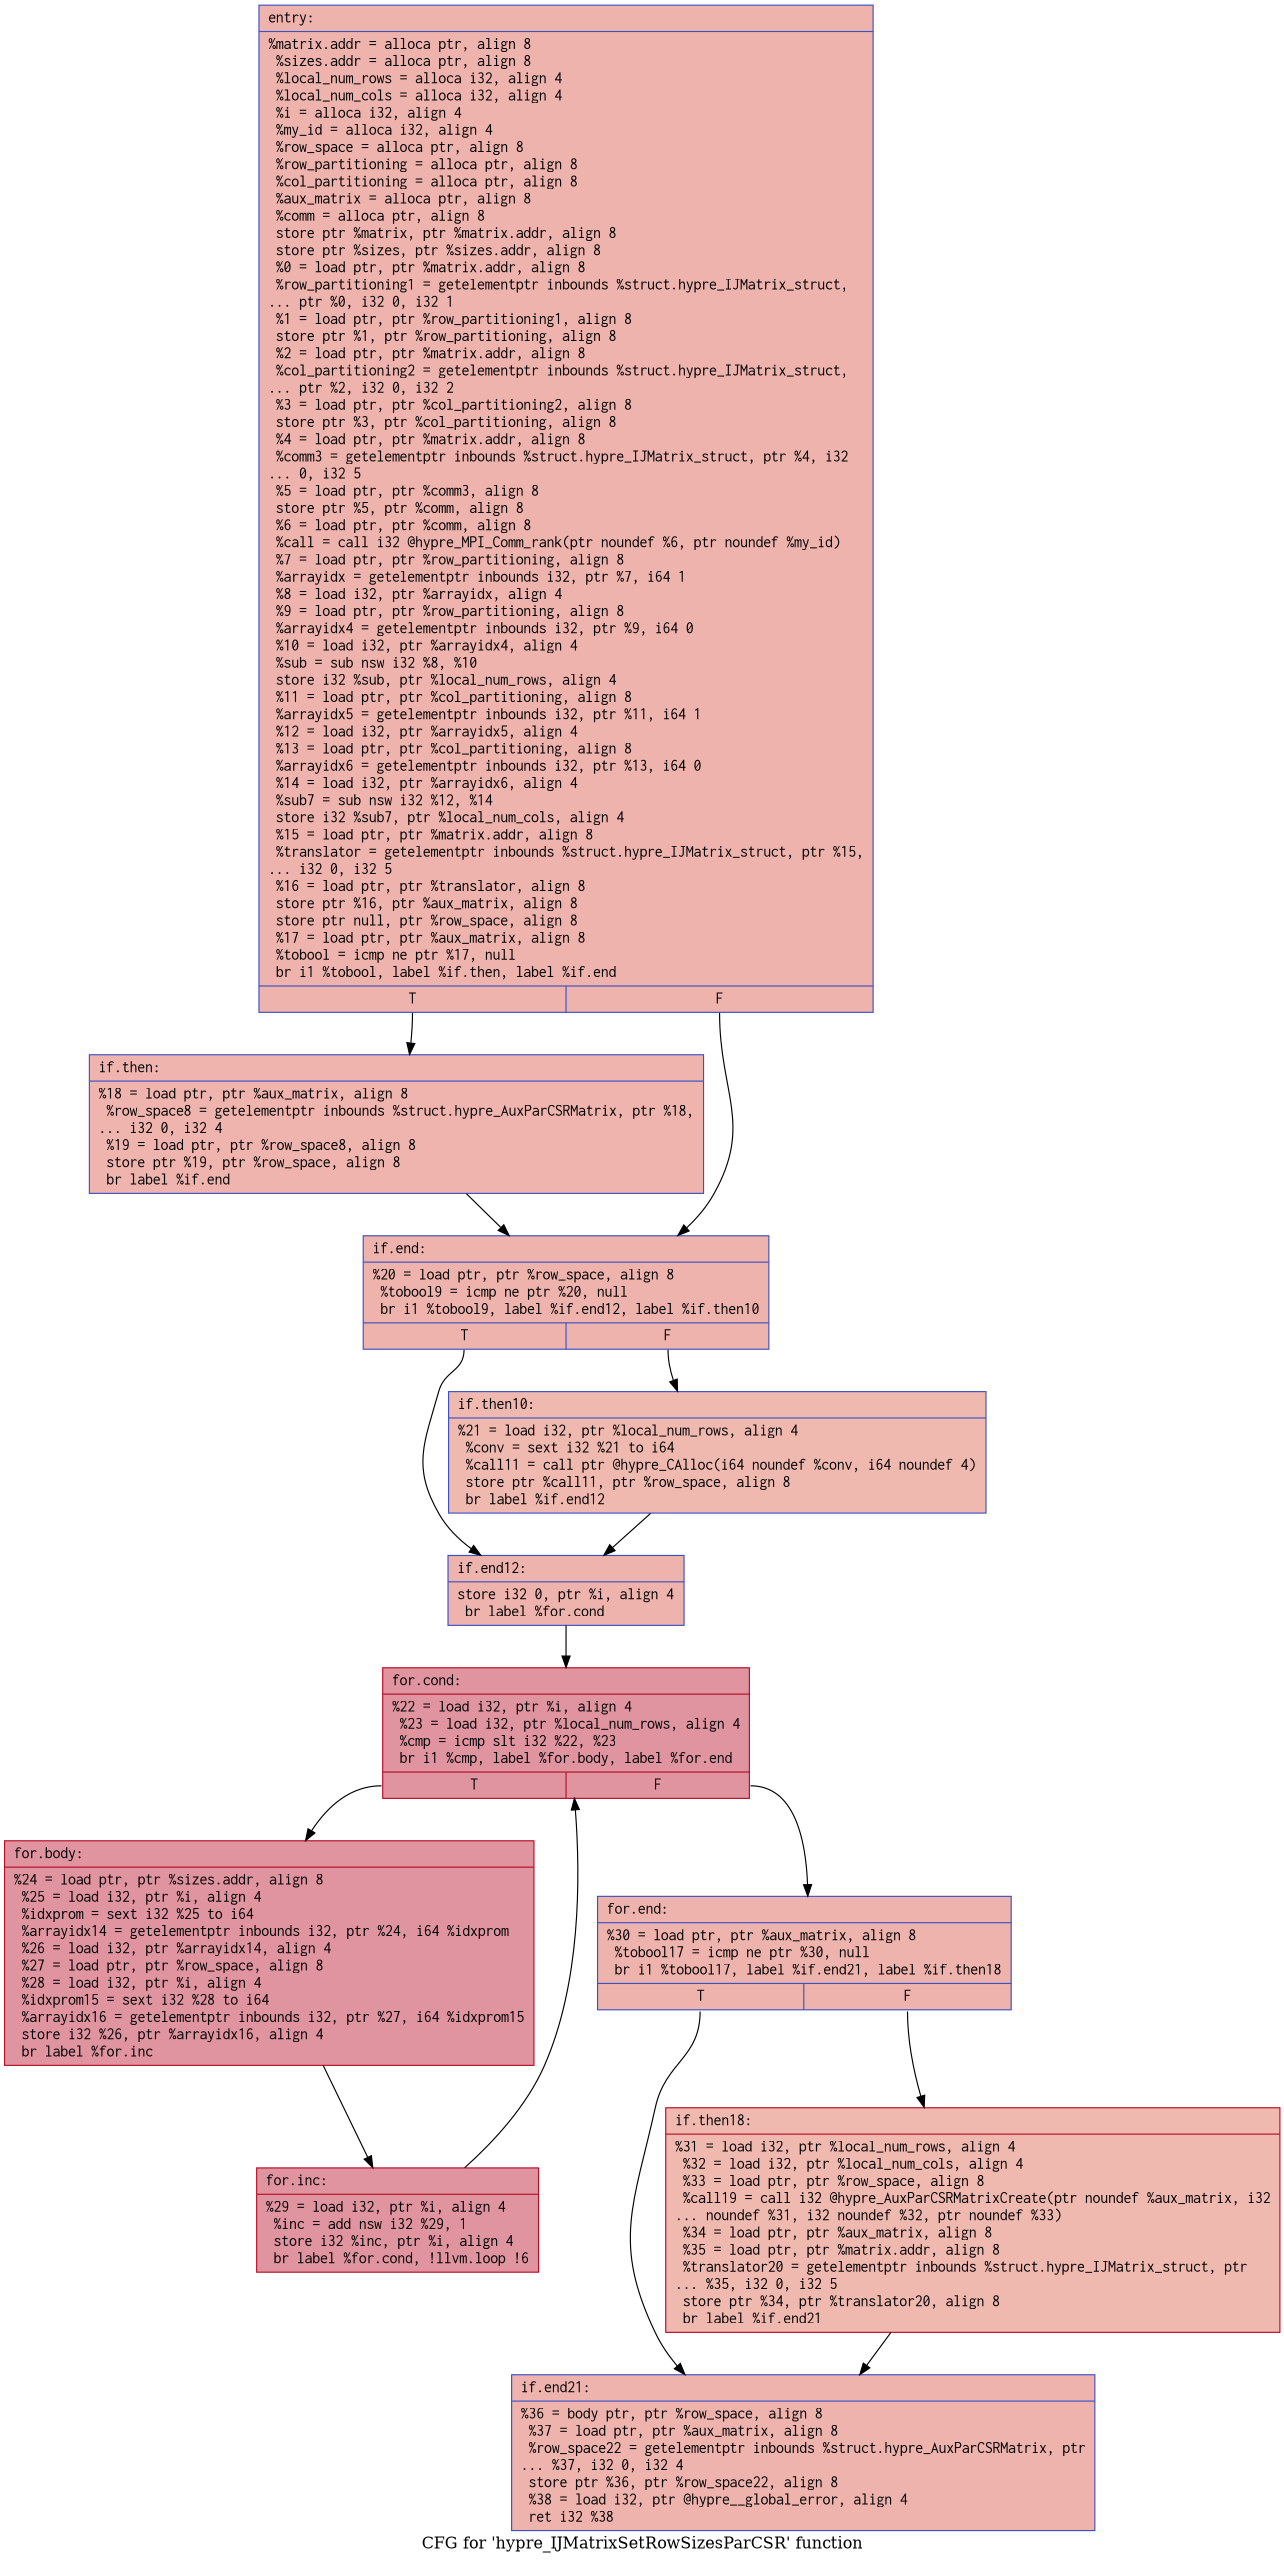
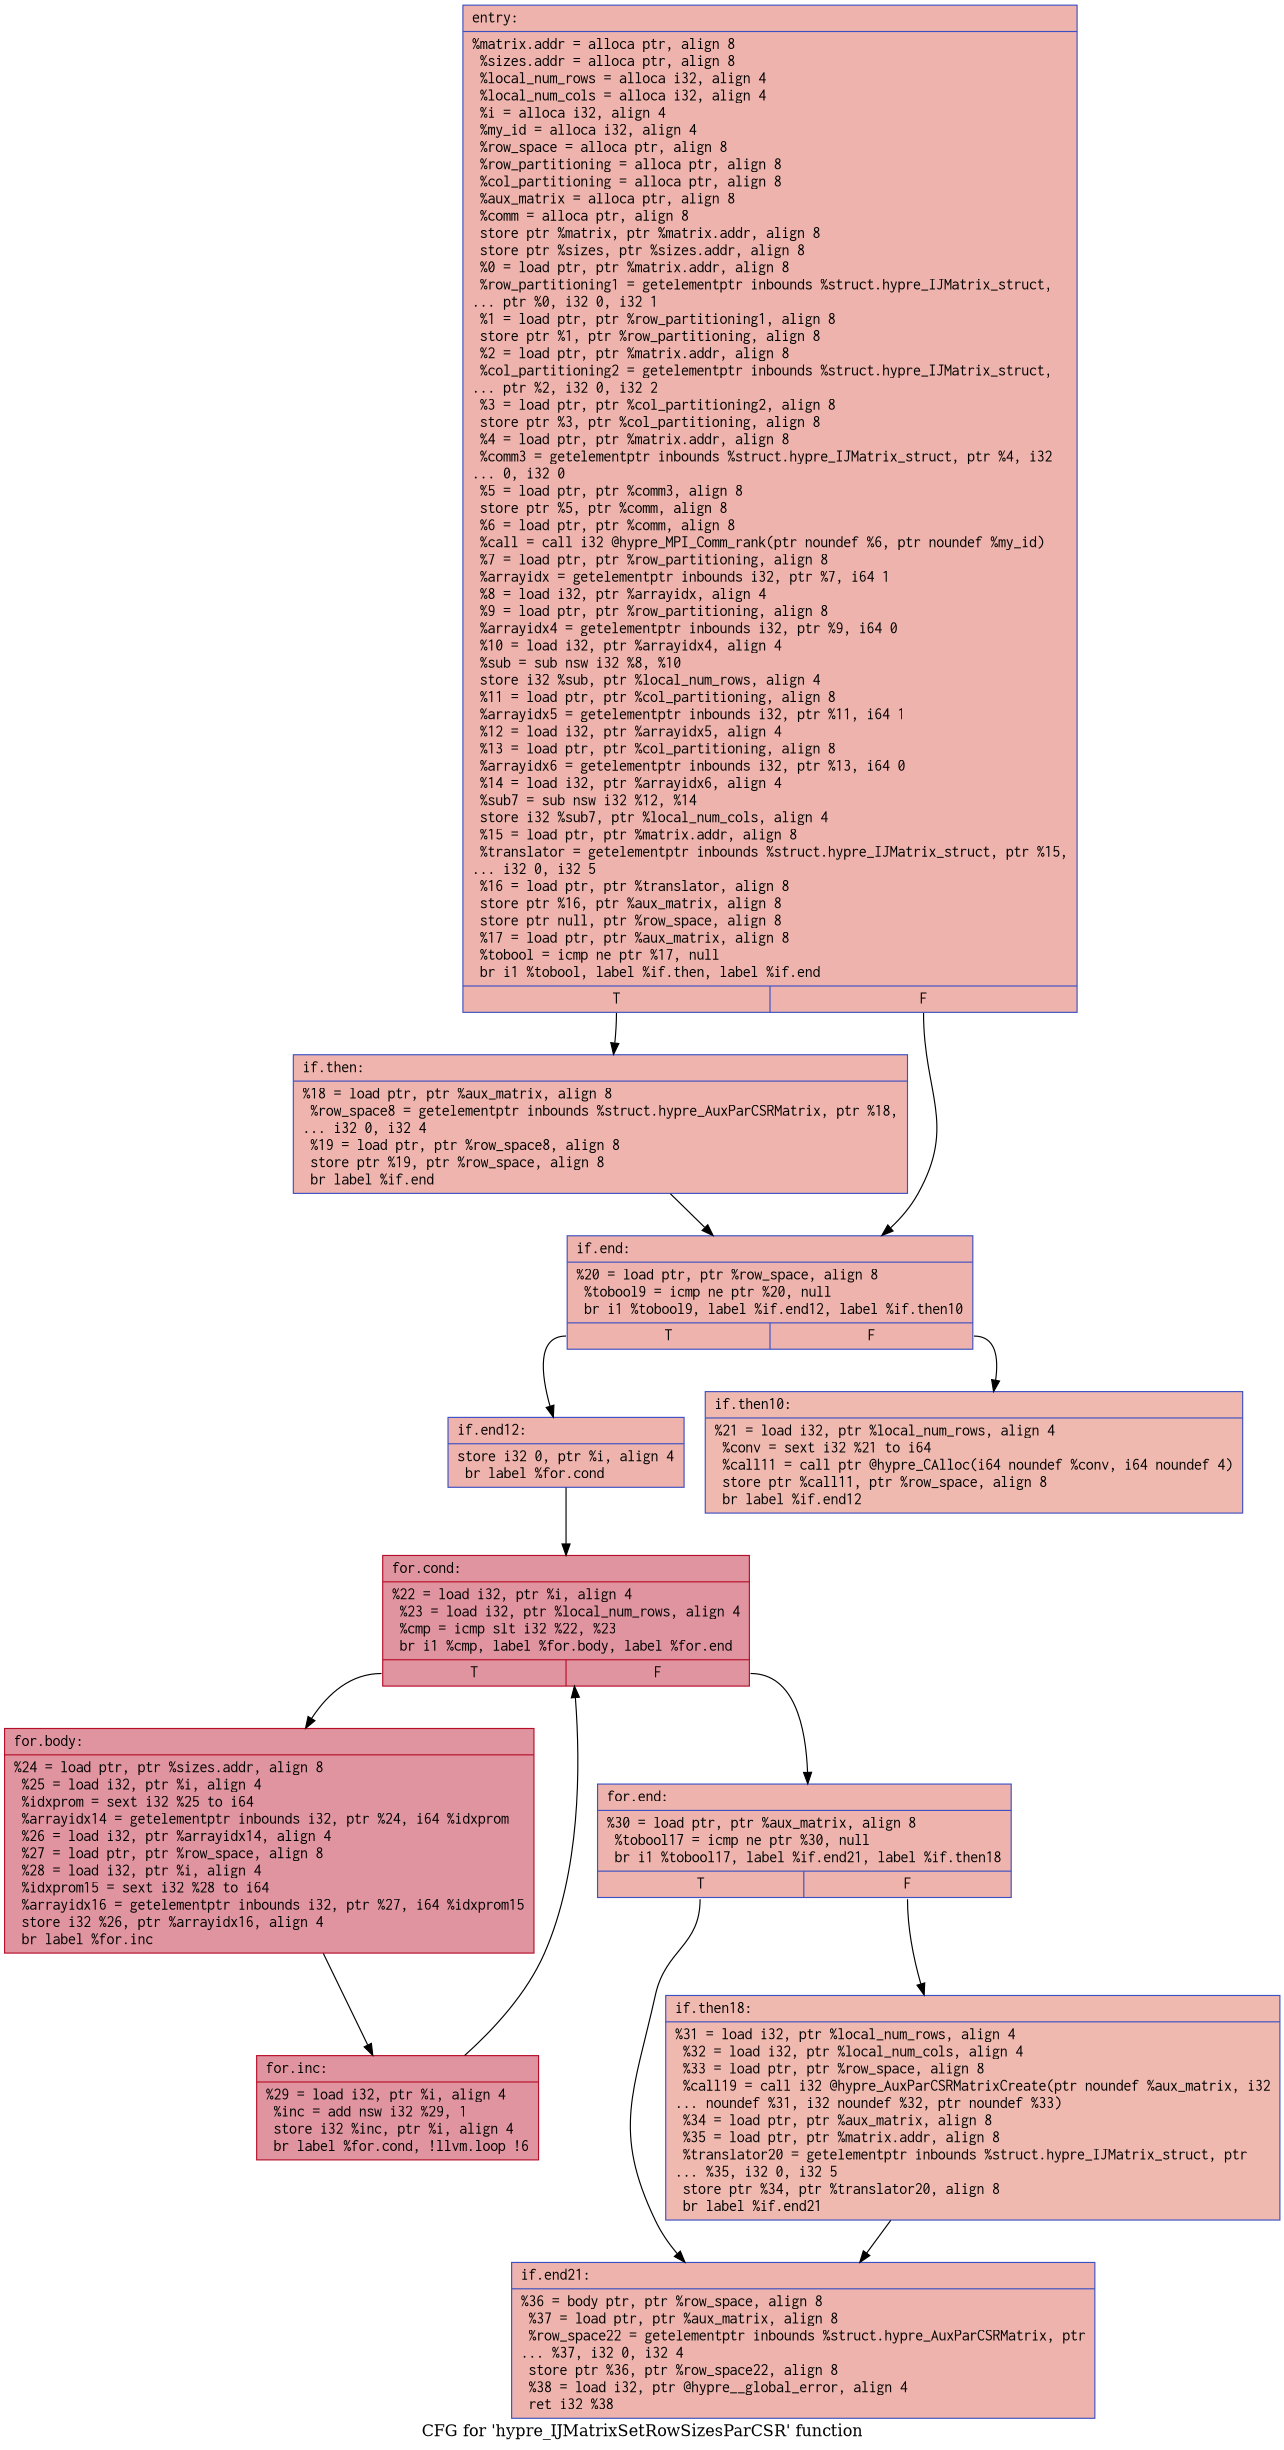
node "entry:": text "... 0, i32 5" -> "... 0, i32 0"
edge "if.then10:" -> "if.end12:": removed
node "if.then18:": color #b70d28ff -> #3d50c3ff
